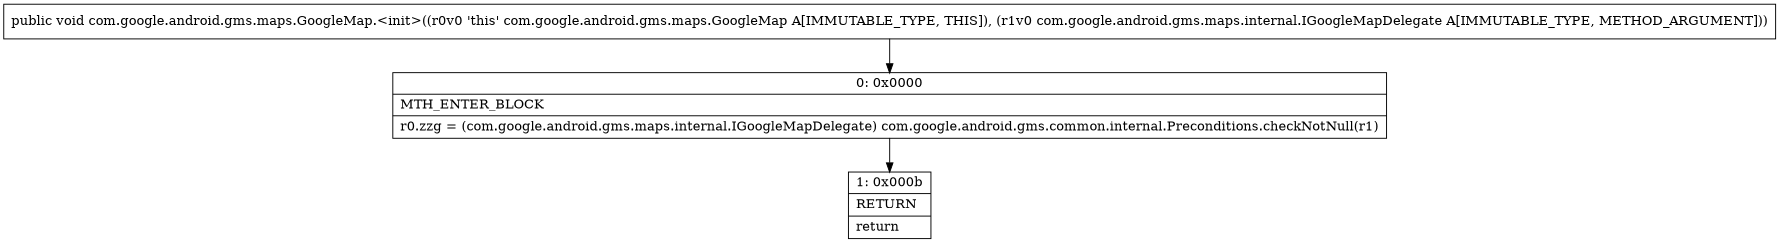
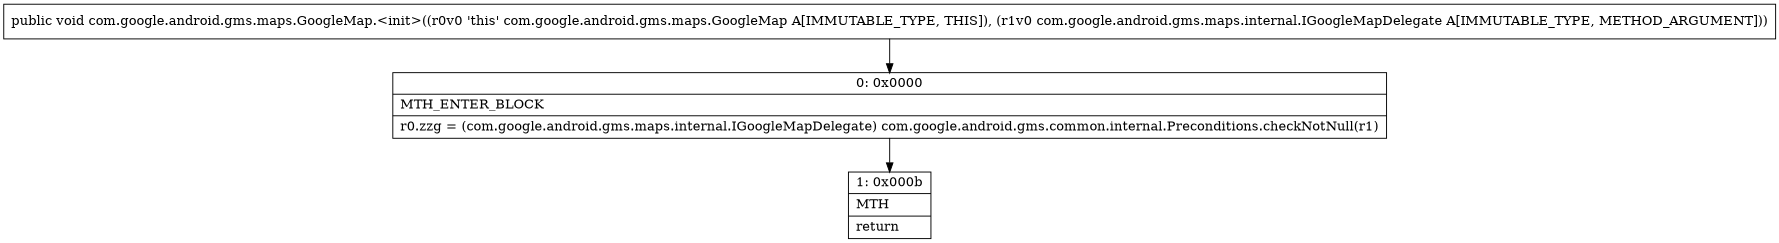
node "1: 0x000b": text "RETURN" -> "MTH"
